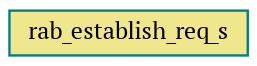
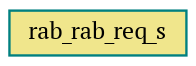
node "rab_establish_req_s": label "rab_establish_req_s" -> "rab_rab_req_s"
